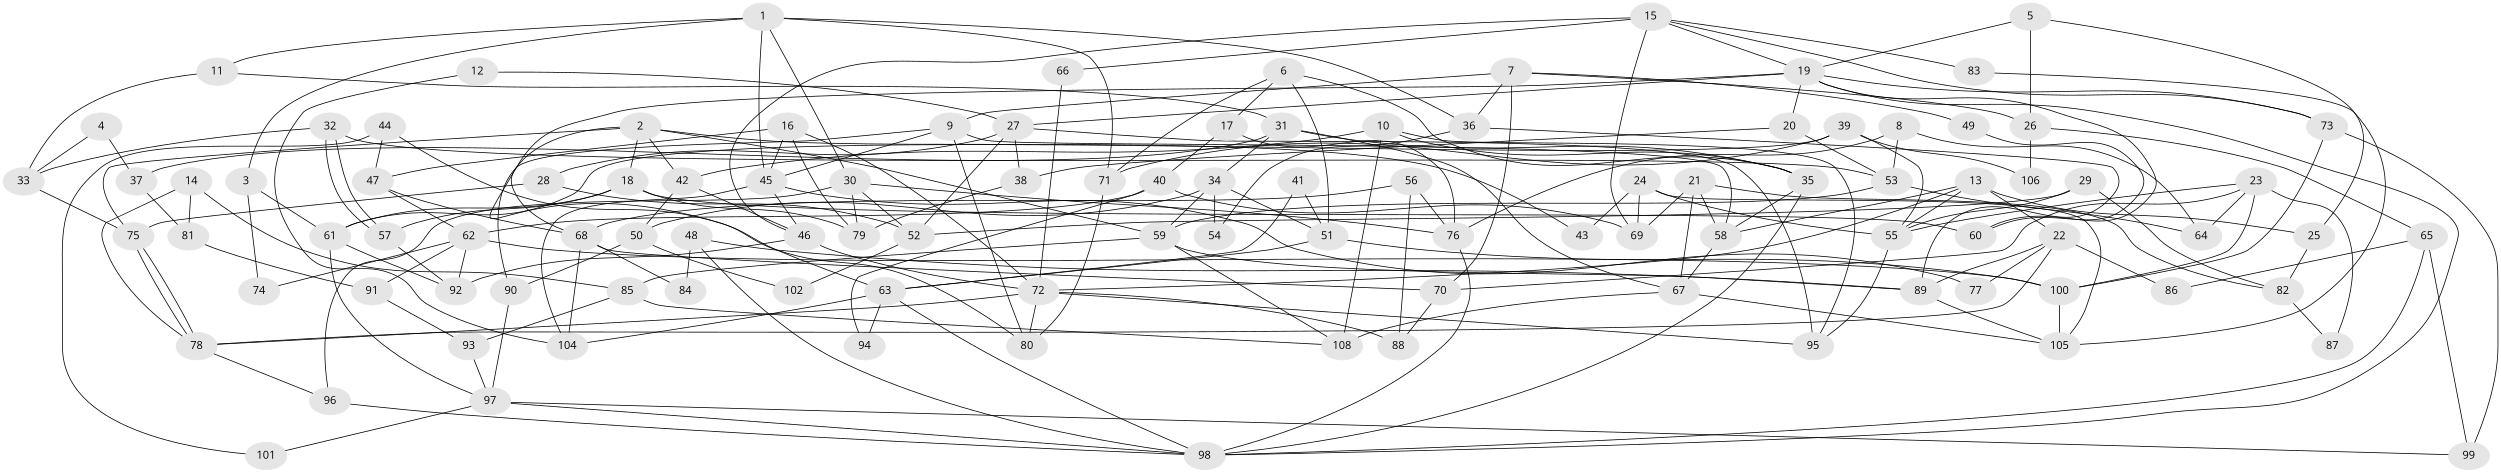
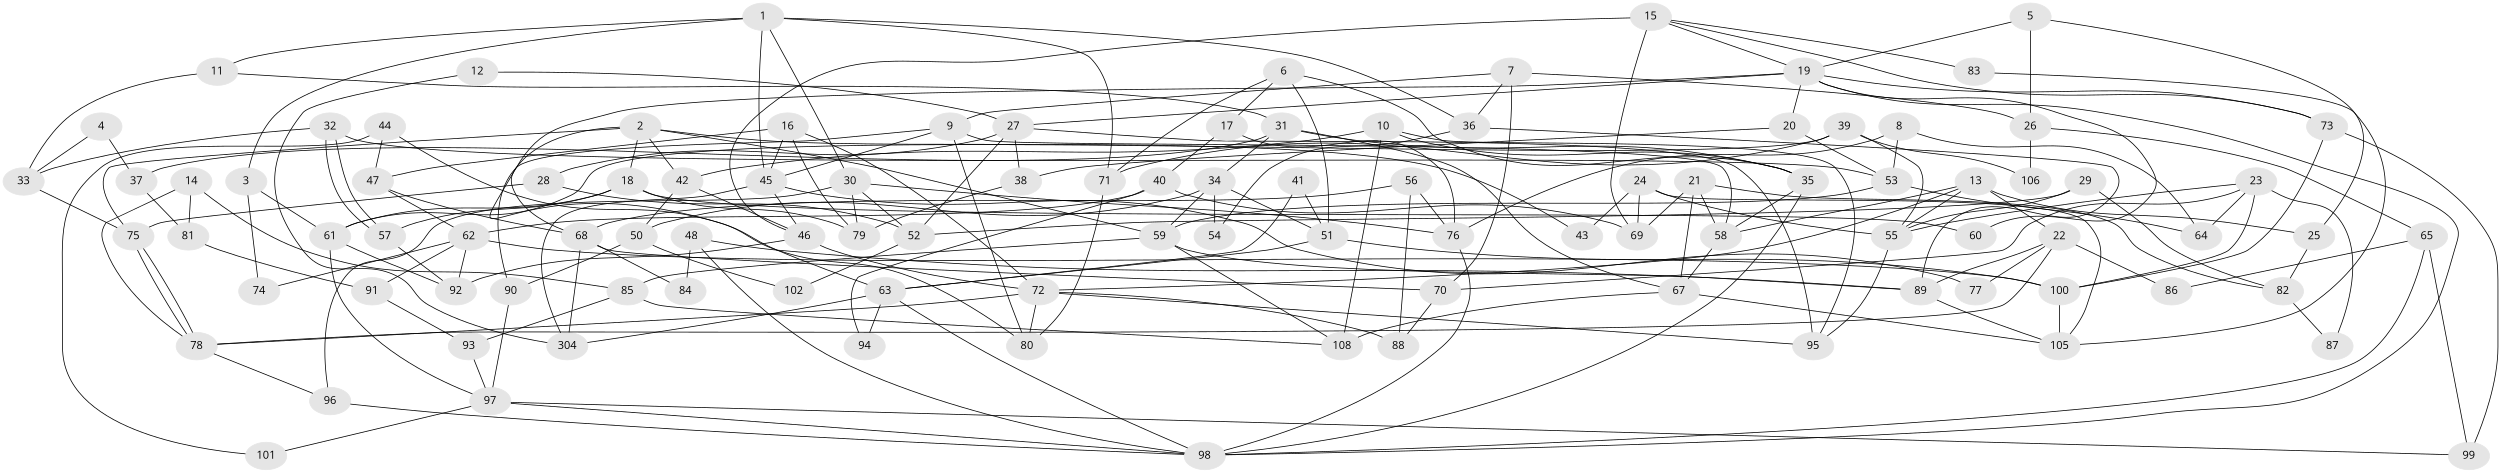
node "66": removed
node "49": removed
node "104": label "104" -> "304"
